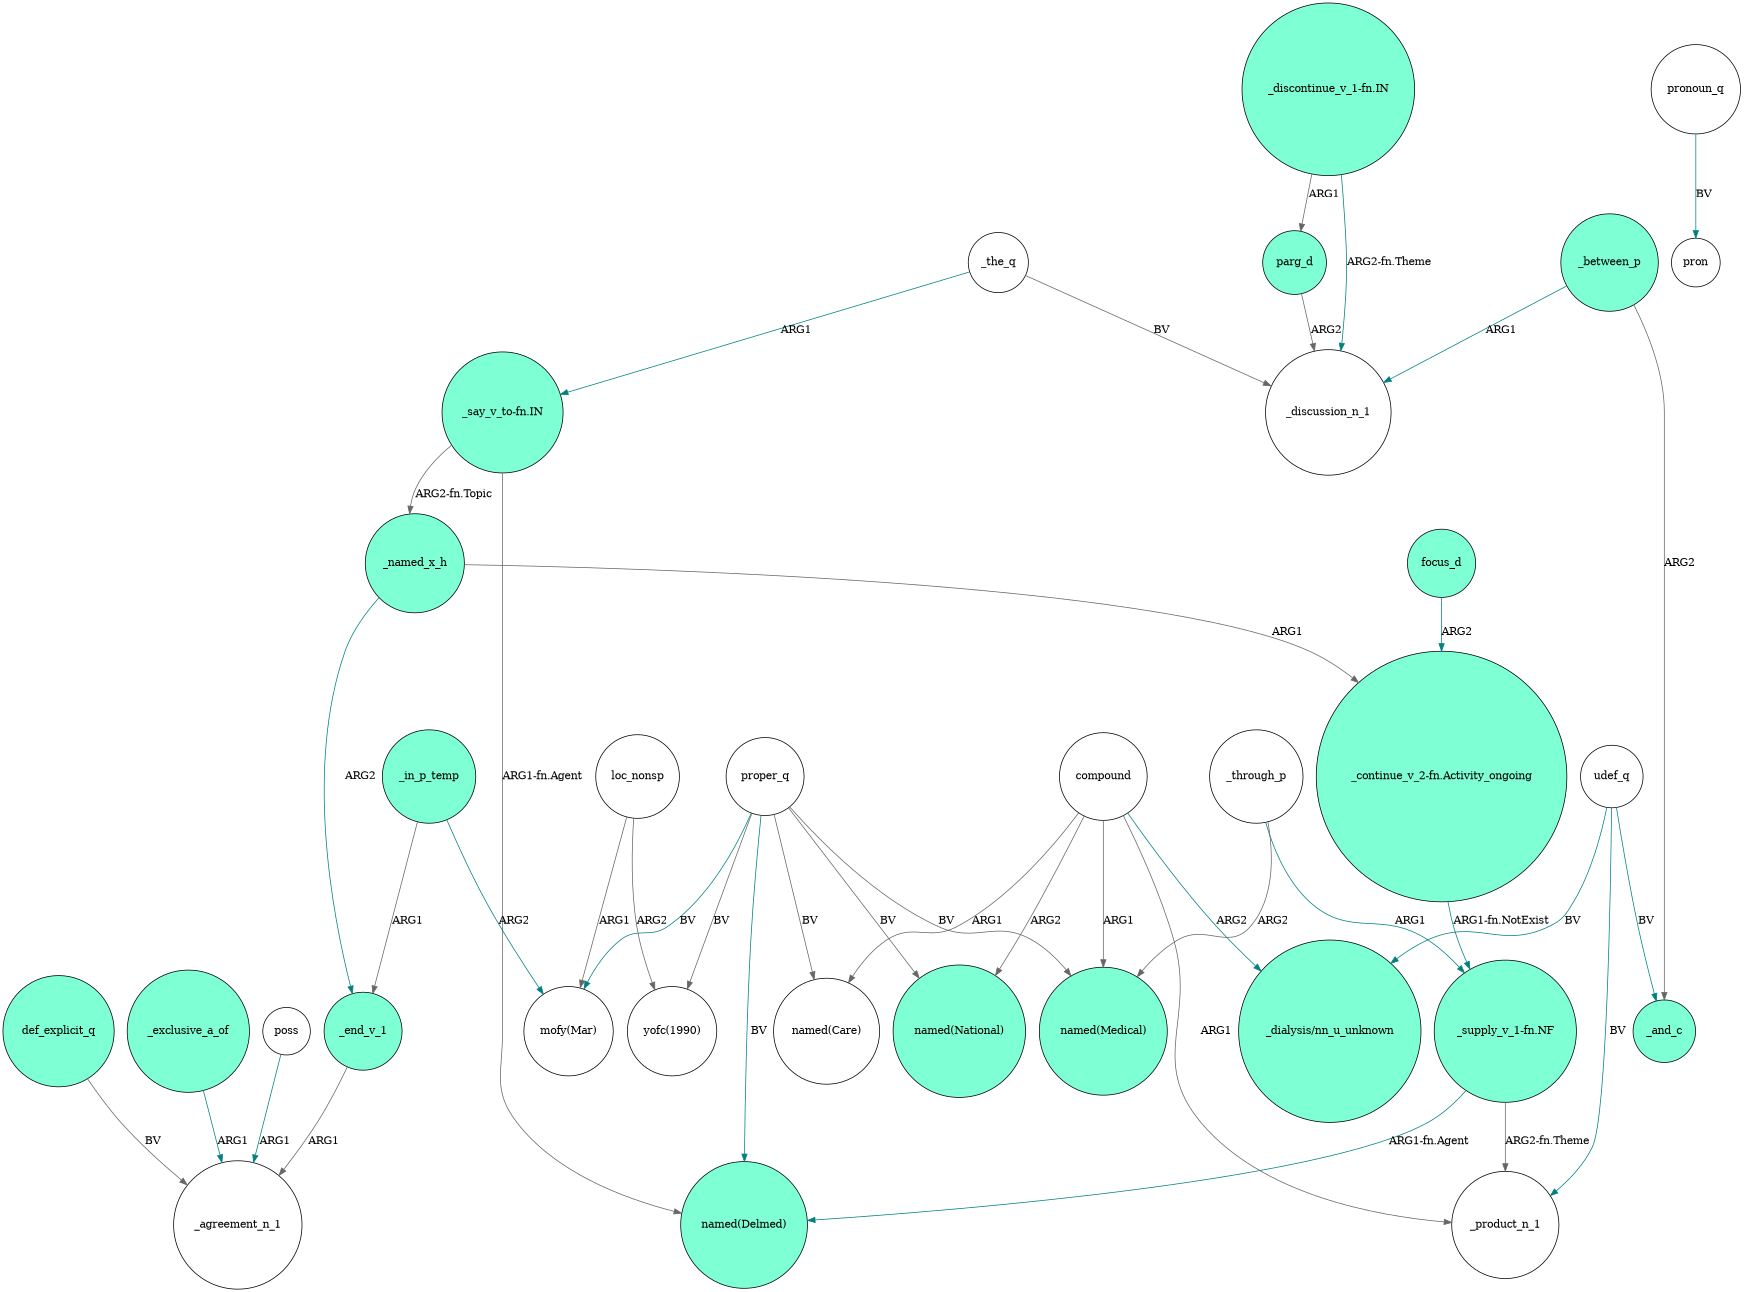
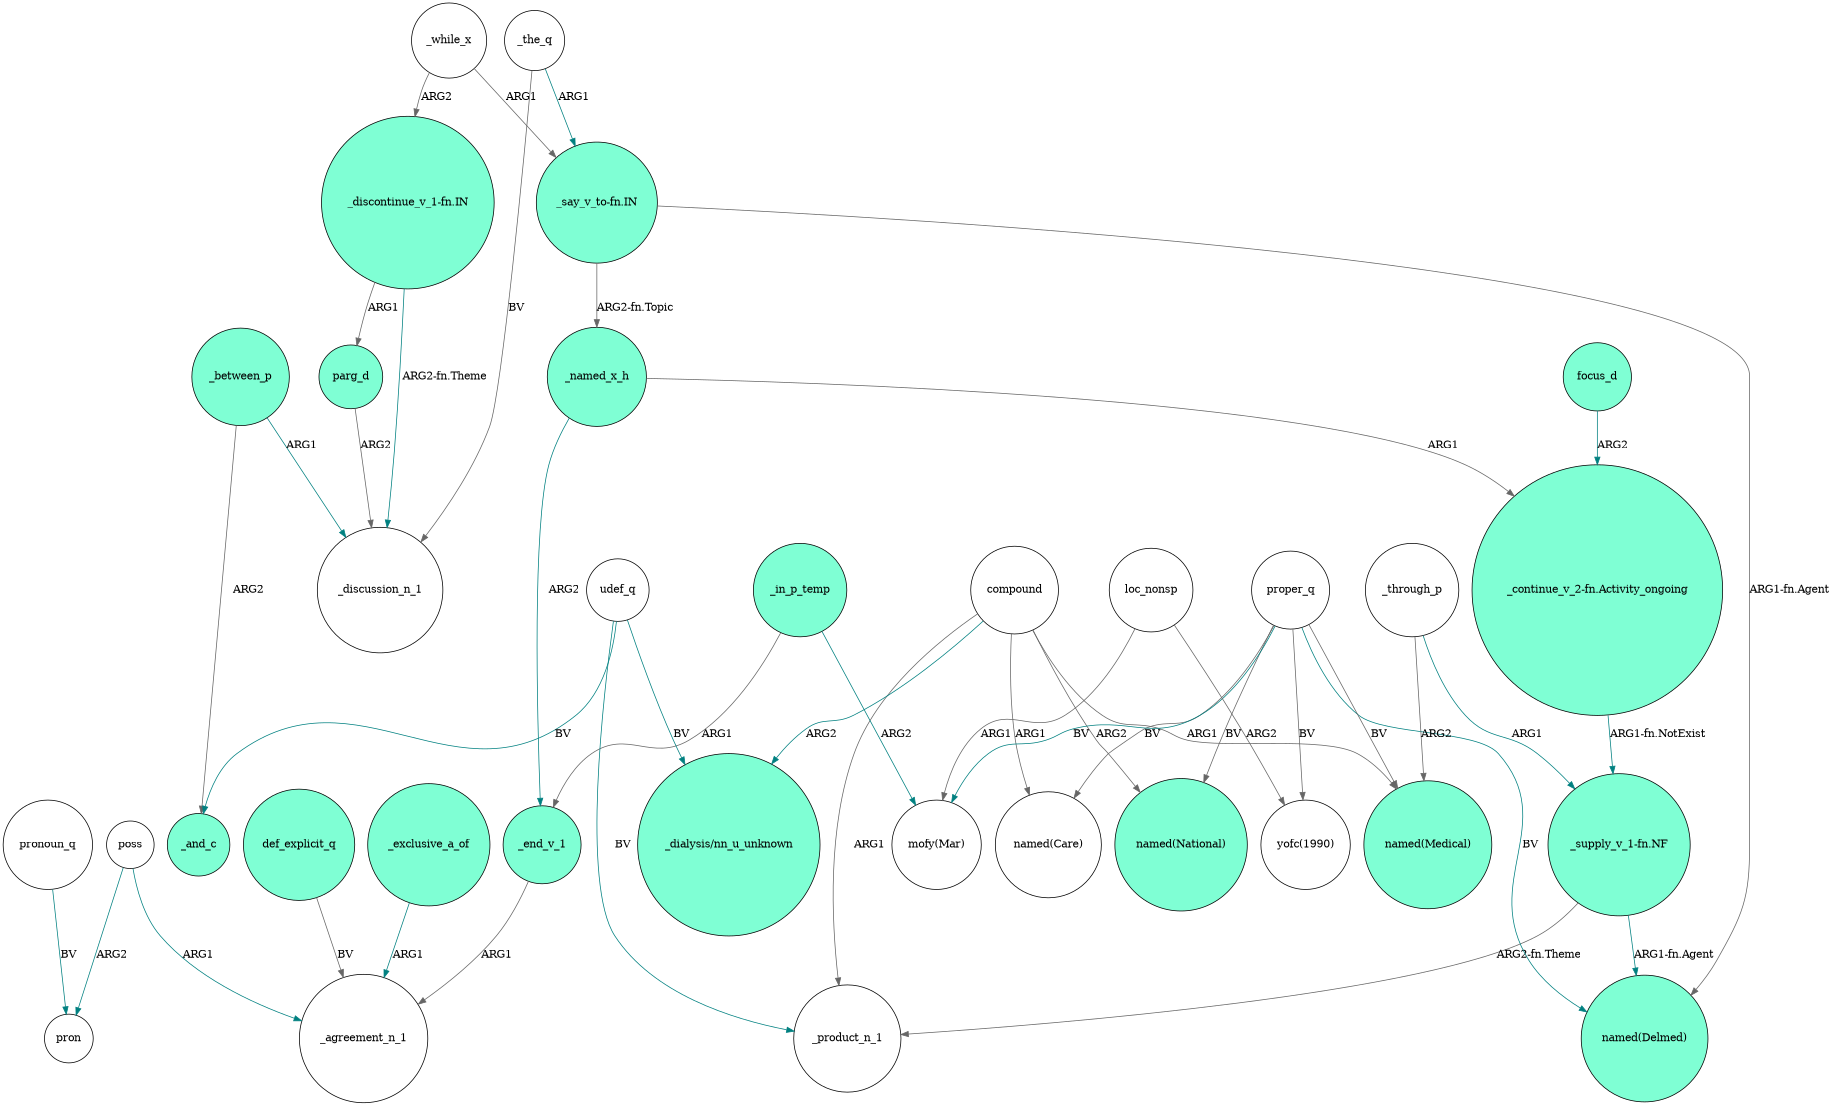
node "_while_x": added
edge "poss" -> "pron": added, label "ARG2"
